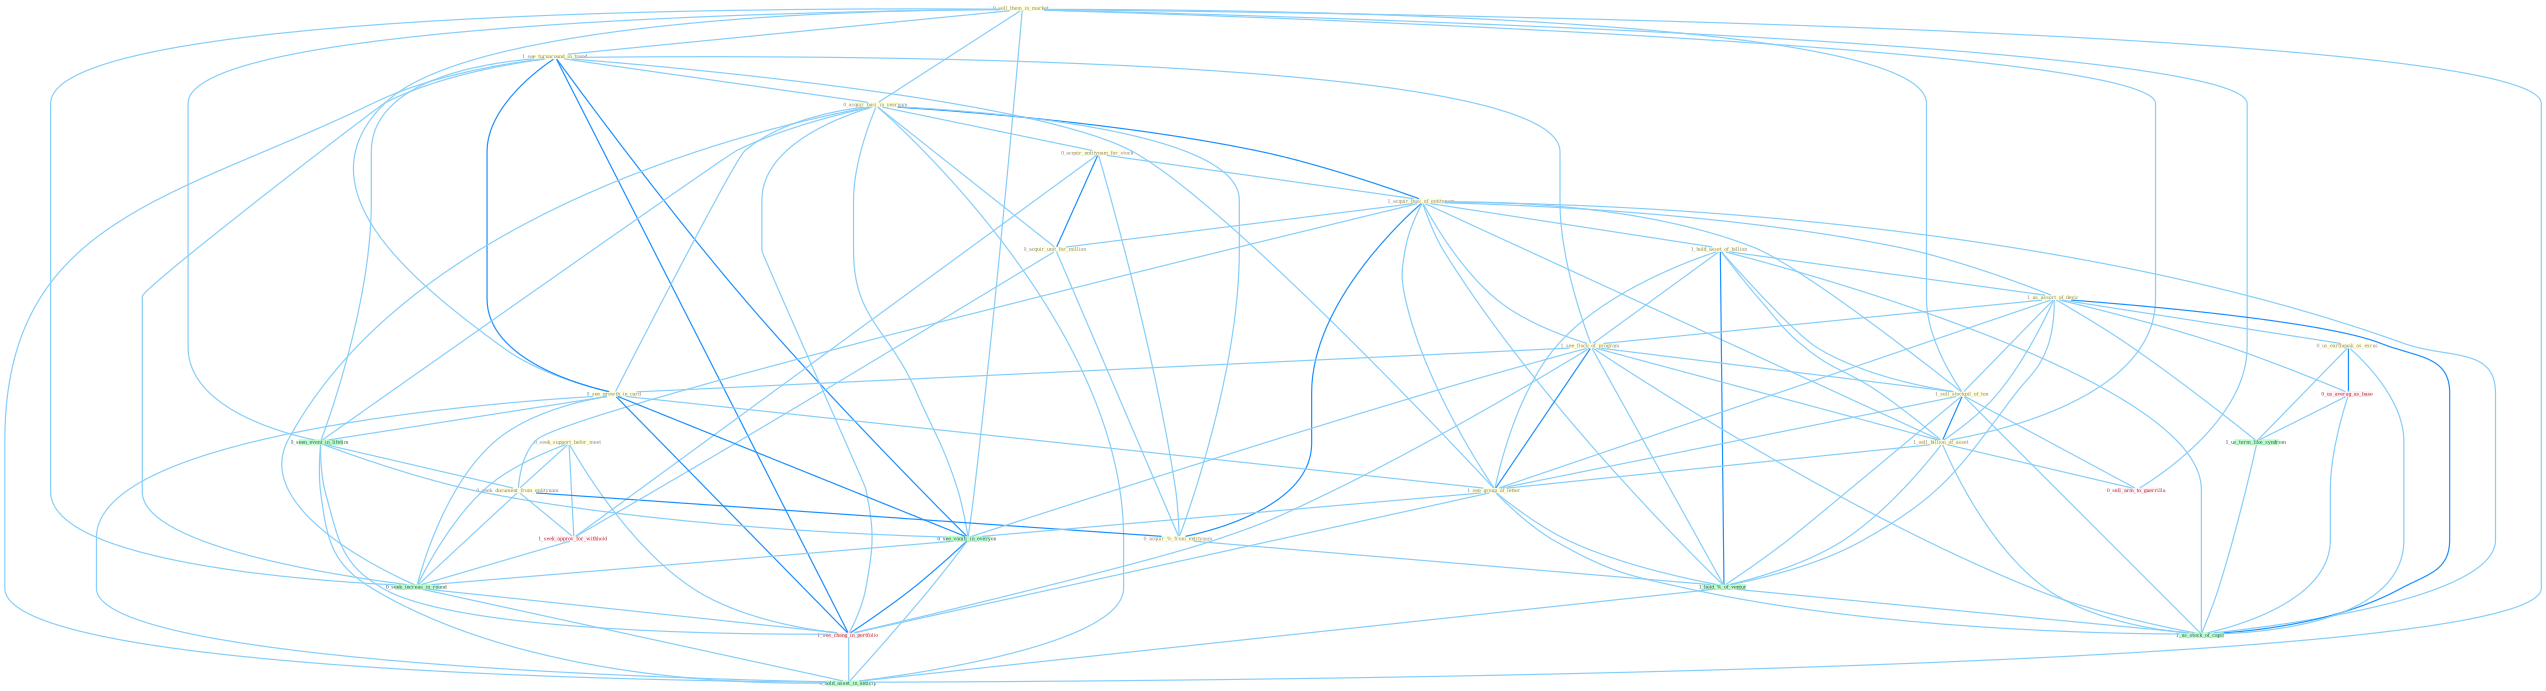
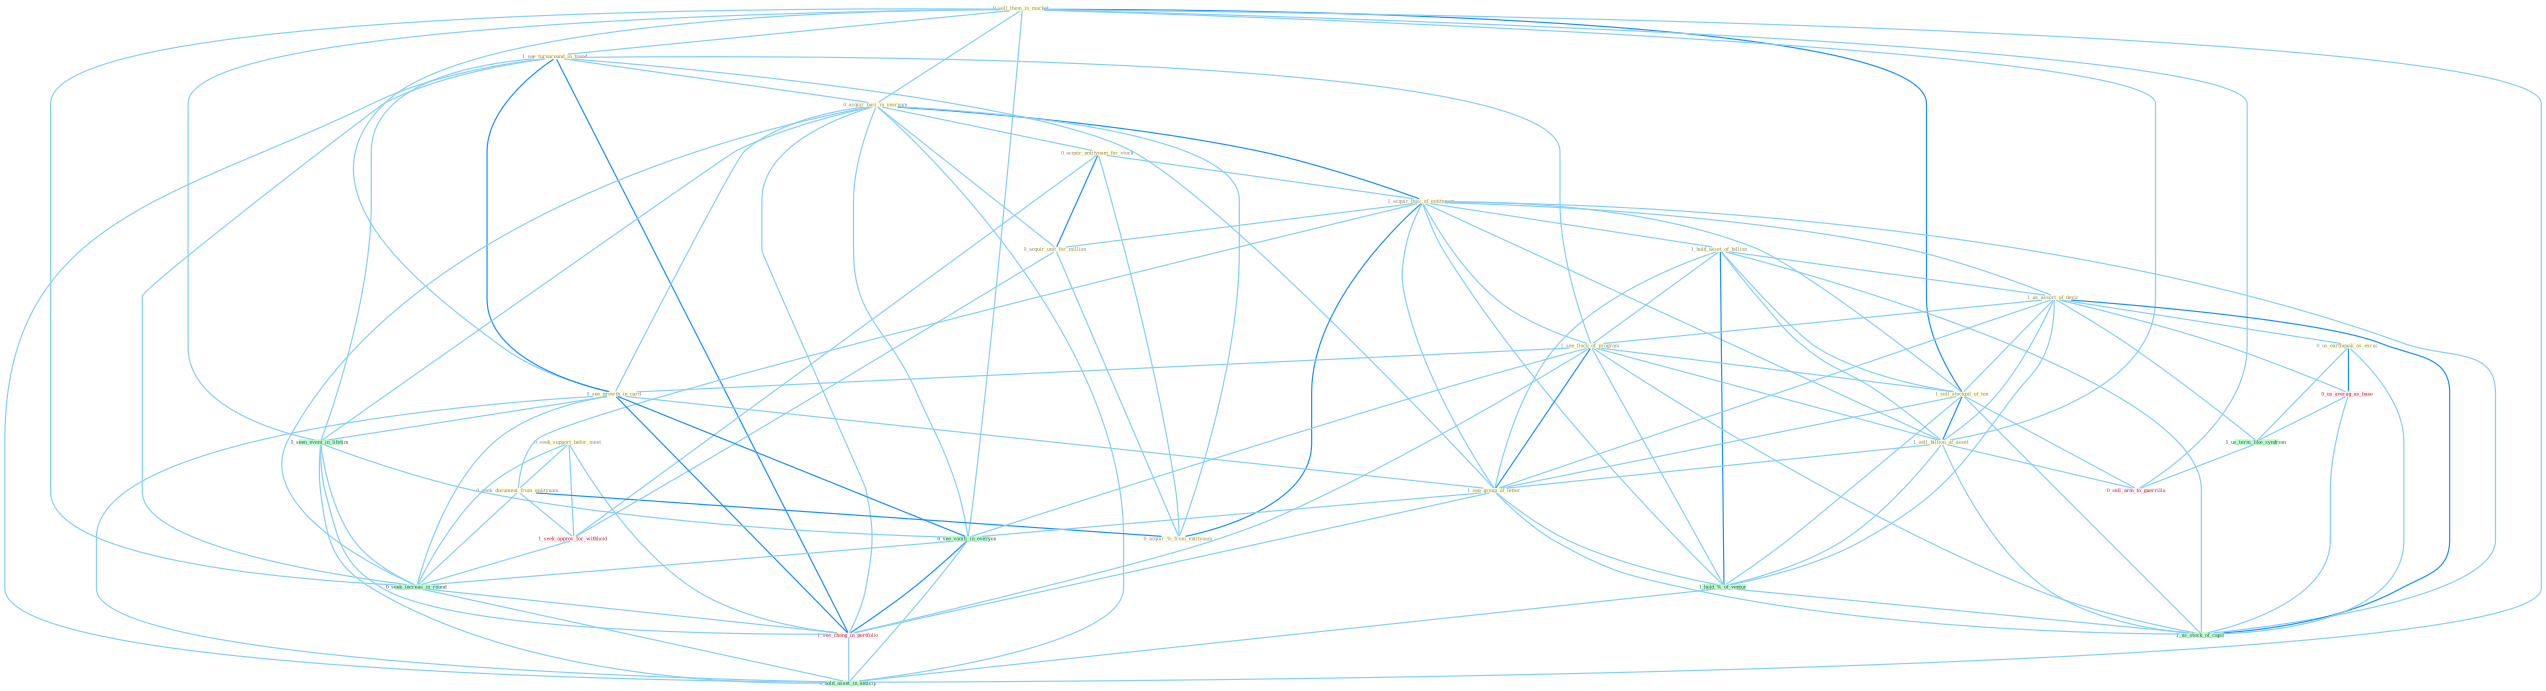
edge "0_sell_them_in_market" -- "1_sell_stockpil_of_ton": color #87cefa -> #1e90ff
edge "1_see_turnaround_in_trend" -- "0_see_vaniti_in_everyon": removed
edge "0_seen_event_in_lifetim" -- "0_seek_document_from_entitynam": now "0_seen_event_in_lifetim" -- "0_seek_increas_in_round"
edge "1_us_term_like_syndrom" -- "1_us_stock_of_capit": now "1_us_term_like_syndrom" -- "0_sell_arm_to_guerrilla"
edge "0_acquir_%_from_entitynam" -- "1_hold_%_of_ventur": removed
